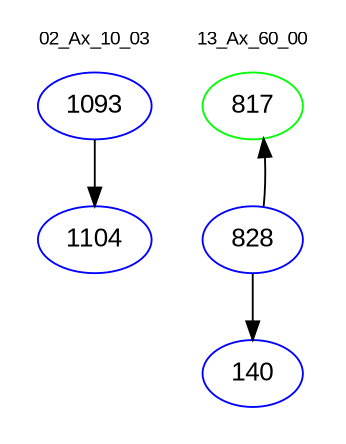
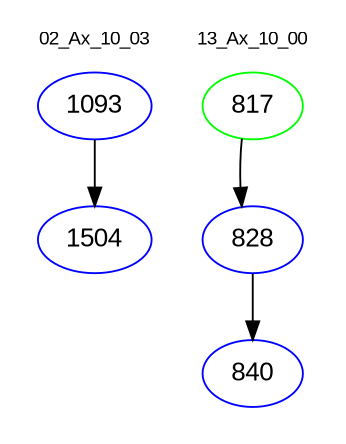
cluster "13_Ax_60_00": label "13_Ax_60_00" -> "13_Ax_10_00"
edge "828" -> "817": reversed
node "1104": label "1104" -> "1504"
node "140": label "140" -> "840"
